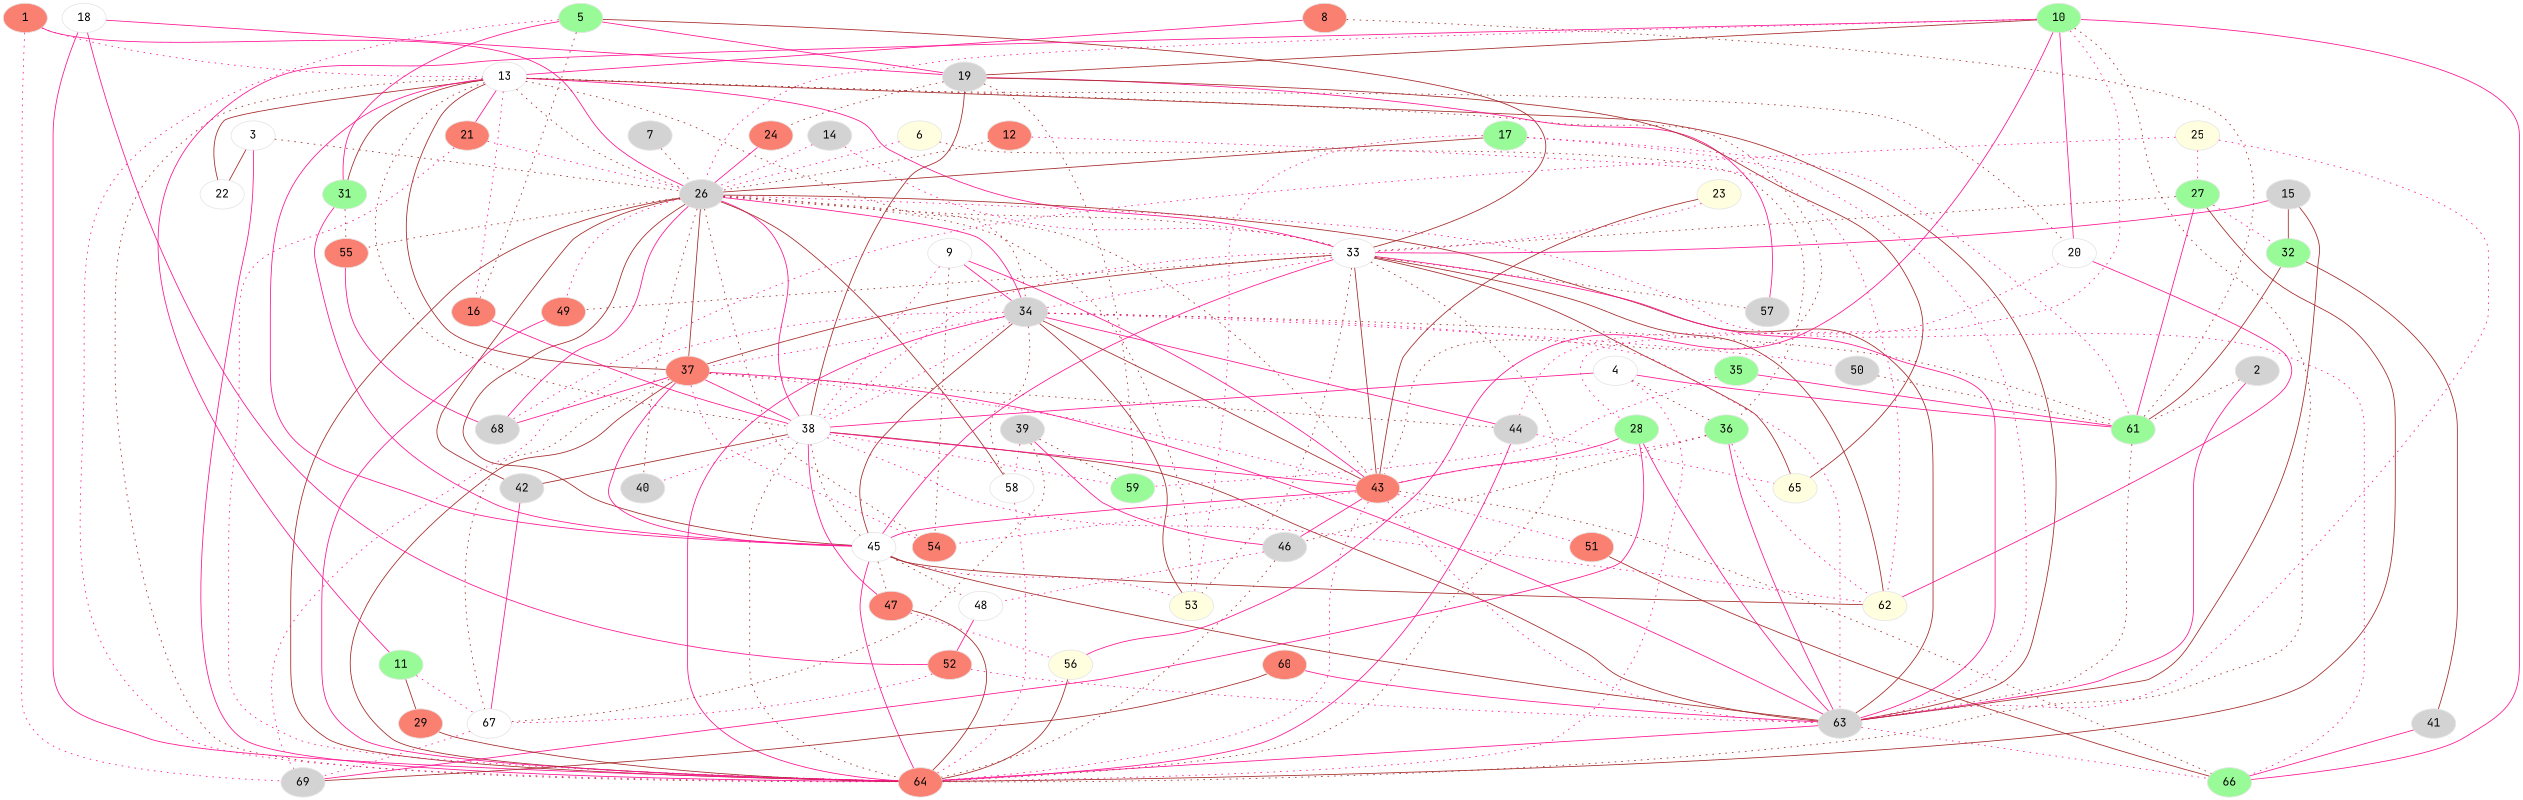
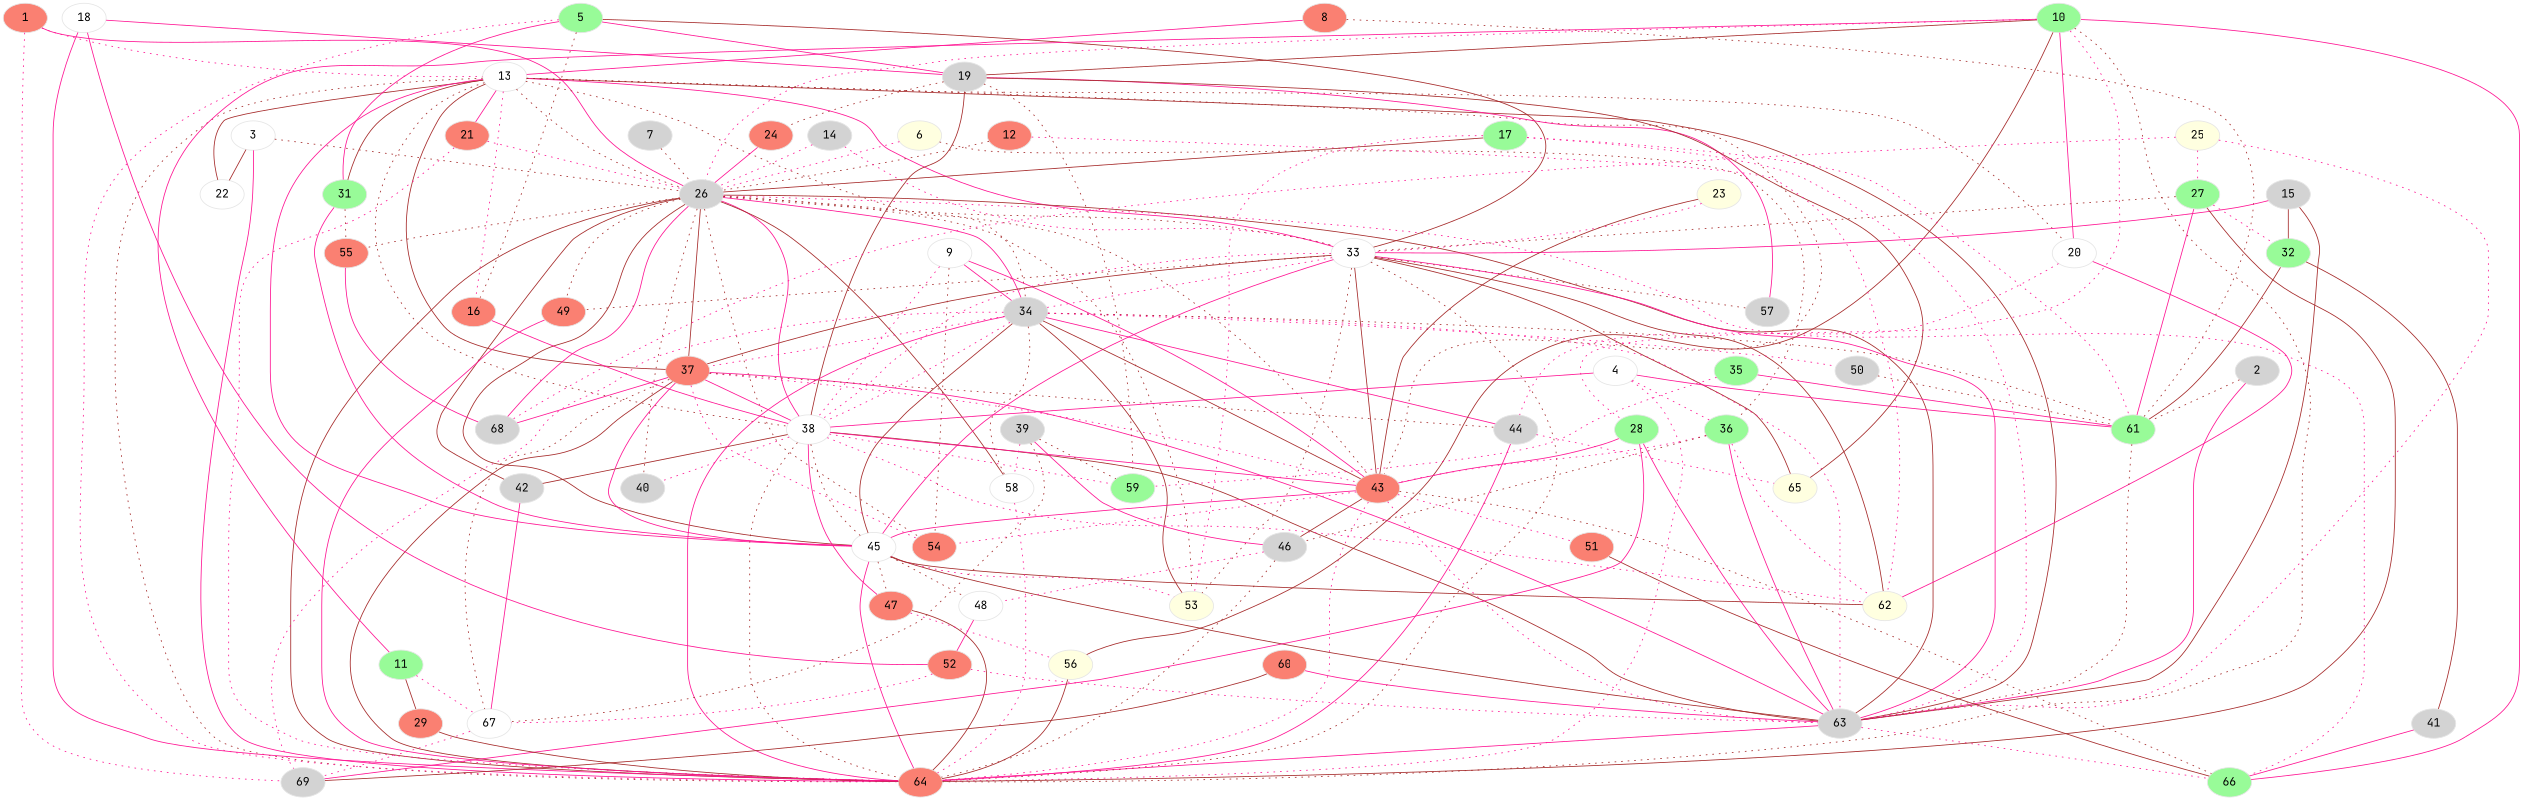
edge "26" -- "49": color deeppink -> brown
edge "10" -- "56": color deeppink -> brown
edge "4" -- "36": color brown -> deeppink
edge "43" -- "46": color deeppink -> brown
